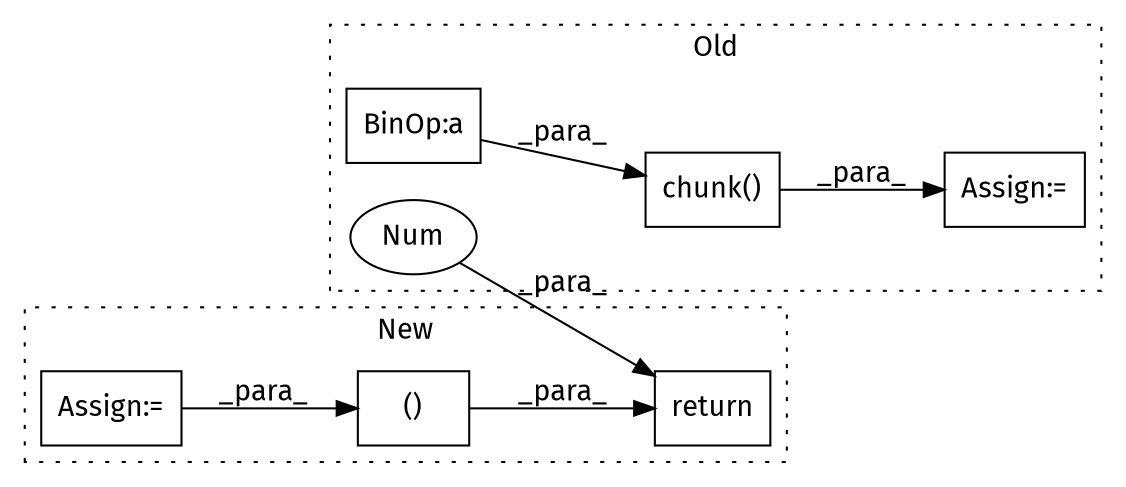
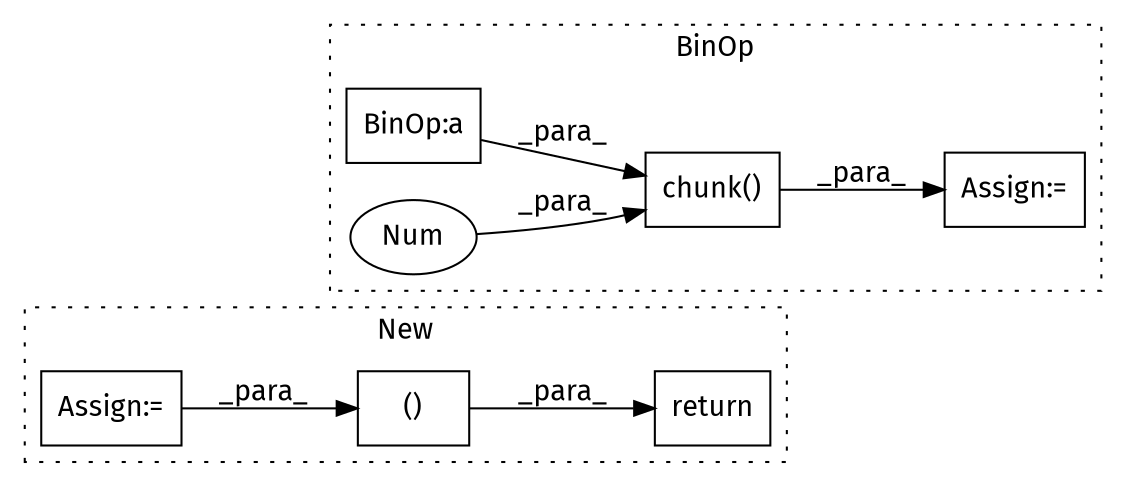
cluster "Old": label "Old" -> "BinOp"
edge "Num" -> "return": now "Num" -> "chunk()"
